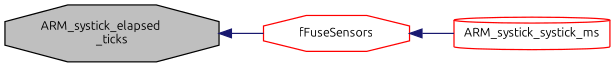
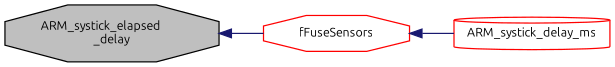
node "ARM_systick_elapsed _ticks": label "ARM_systick_elapsed _ticks" -> "ARM_systick_elapsed _delay"
node "ARM_systick_systick_ms": label "ARM_systick_systick_ms" -> "ARM_systick_delay_ms"
